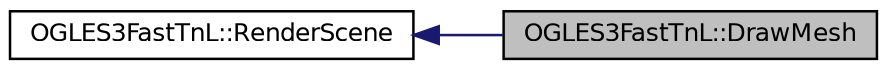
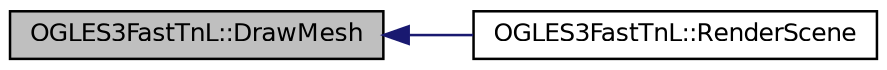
edge "OGLES3FastTnL::DrawMesh" -> "OGLES3FastTnL::RenderScene": reversed
